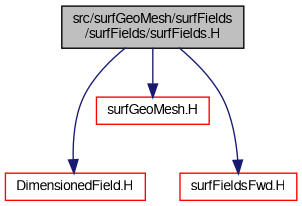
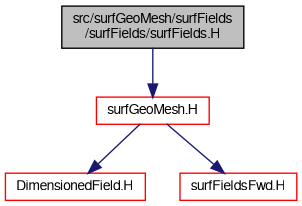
edge "src/surfGeoMesh/surfFields /surfFields/surfFields.H" -> "DimensionedField.H": now "surfGeoMesh.H" -> "DimensionedField.H"
edge "src/surfGeoMesh/surfFields /surfFields/surfFields.H" -> "surfFieldsFwd.H": now "surfGeoMesh.H" -> "surfFieldsFwd.H"
